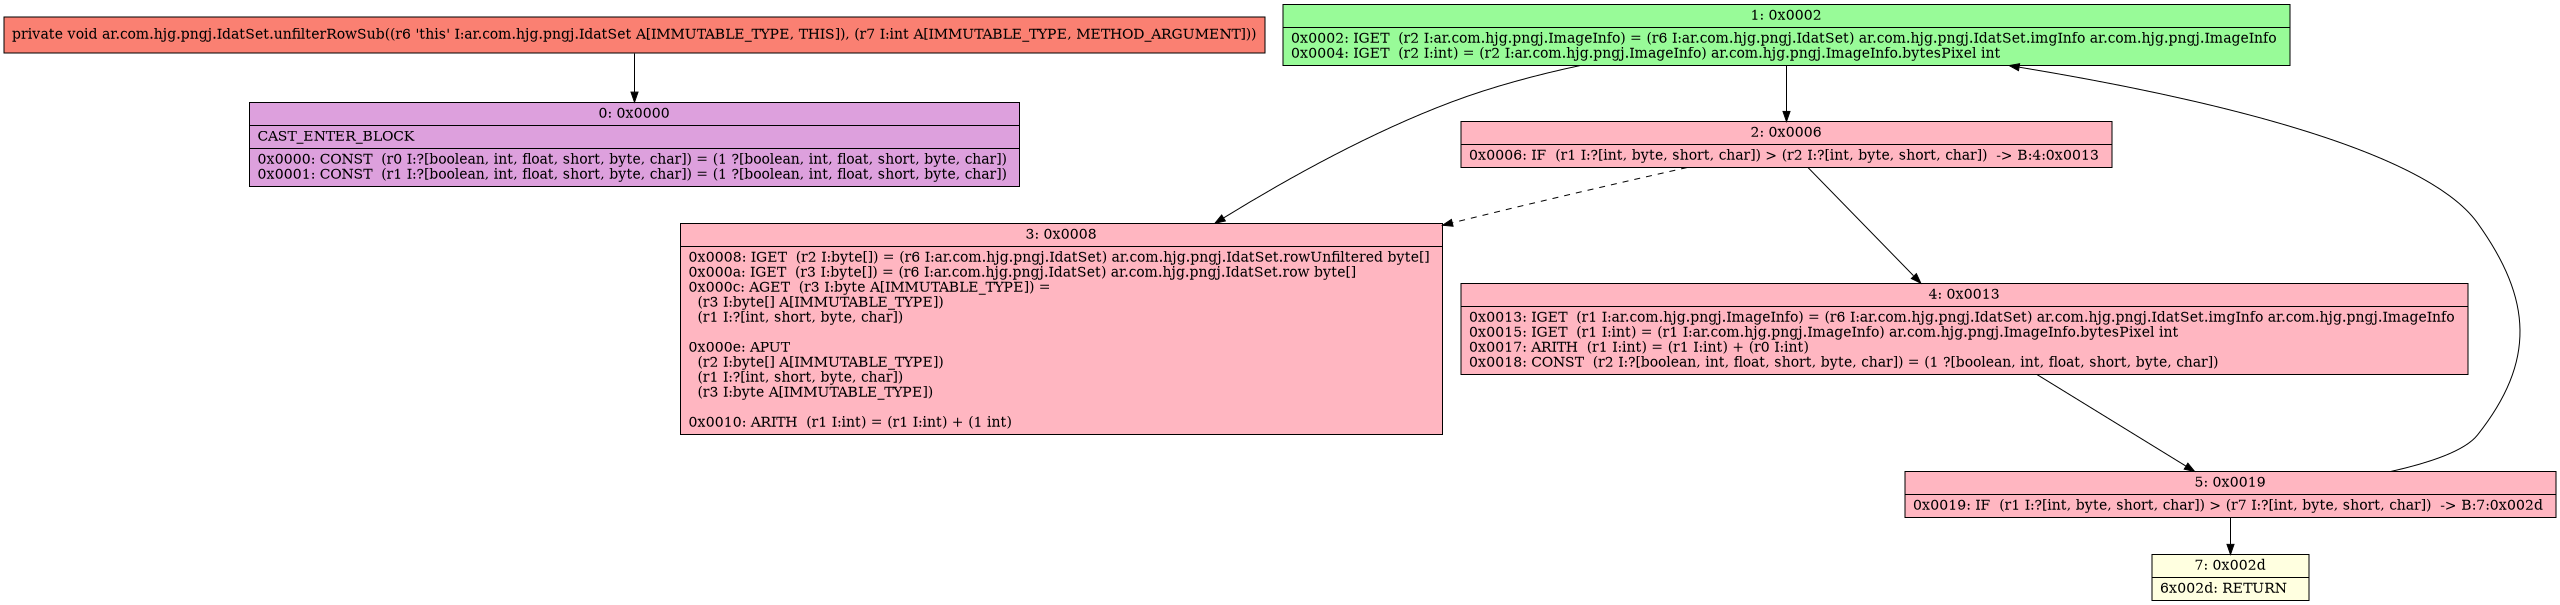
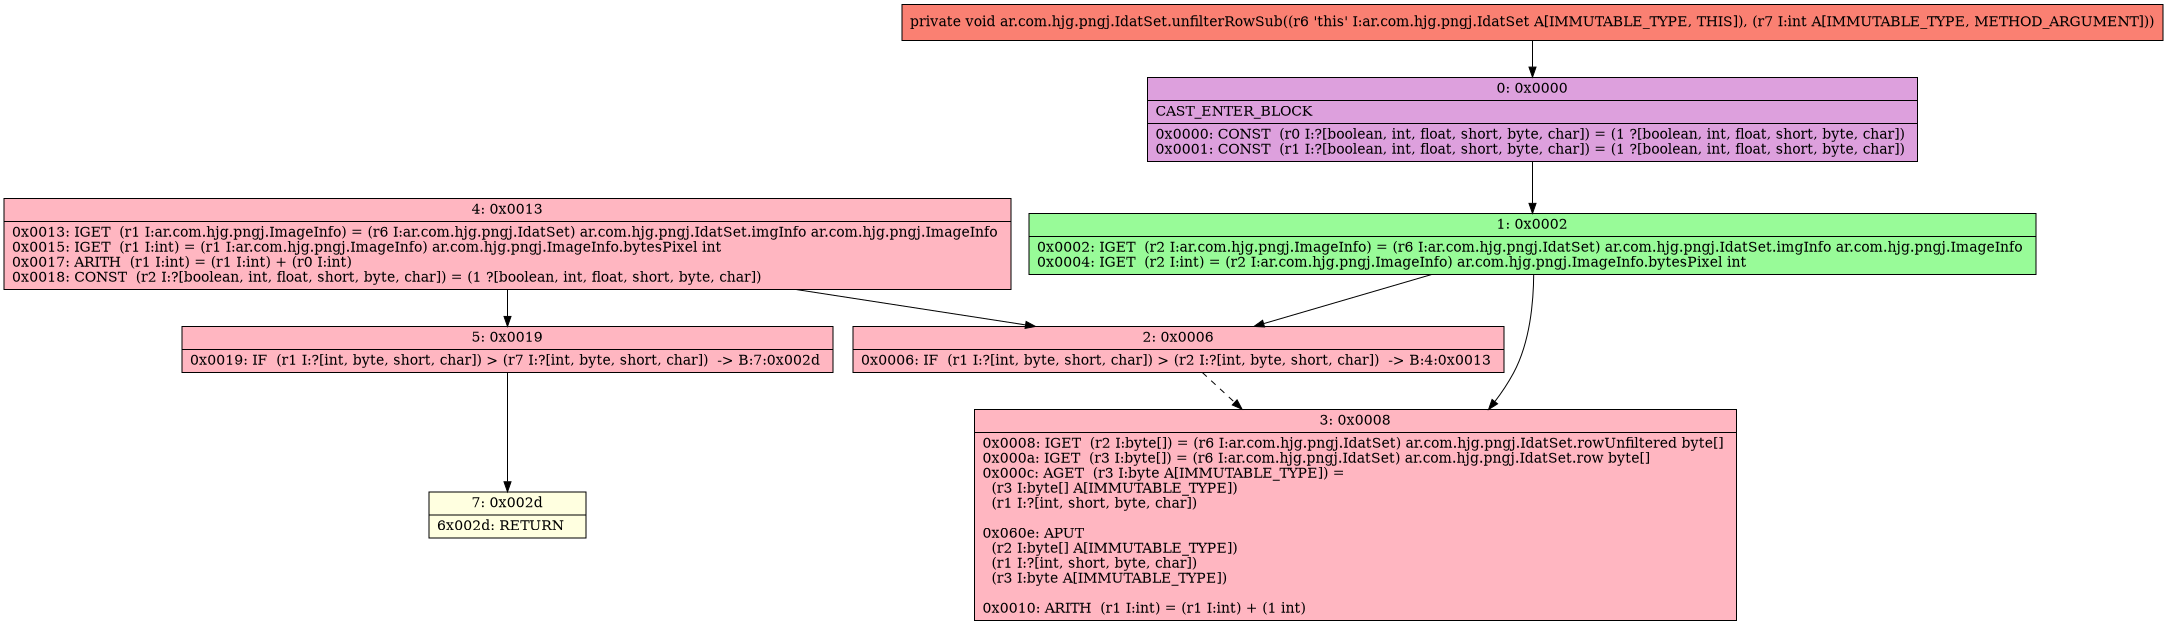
edge "5: 0x0019" -> "1: 0x0002": now "0: 0x0000" -> "1: 0x0002"
edge "2: 0x0006" -> "4: 0x0013": reversed
node "3: 0x0008": text "0x000e: APUT" -> "0x060e: APUT"
